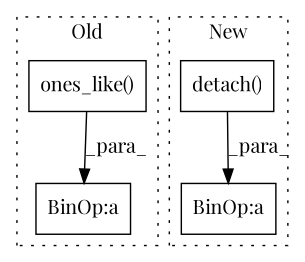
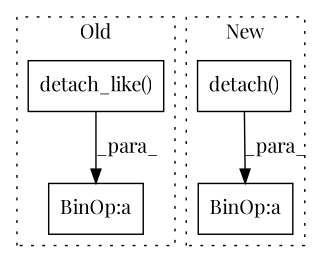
node "ones_like()": label "ones_like()" -> "detach_like()"
